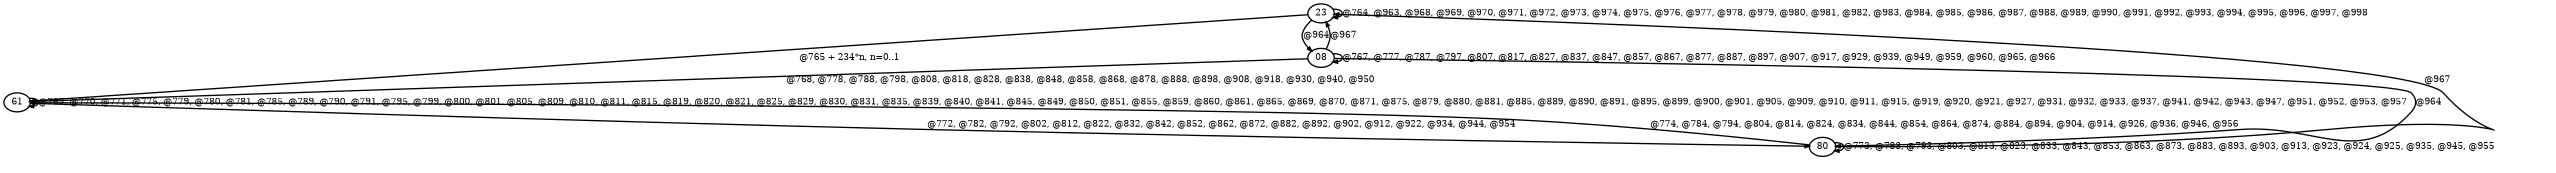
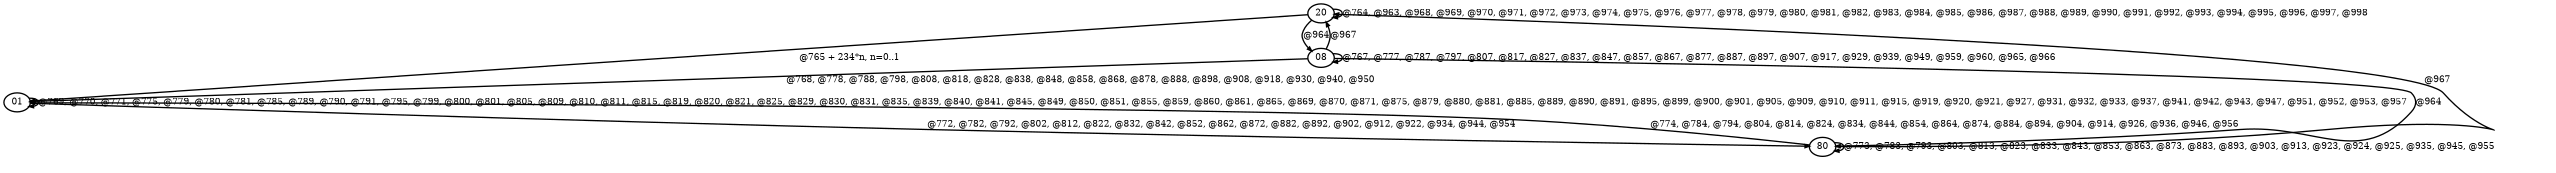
node "23": label "23" -> "20"
node "61": label "61" -> "01"
